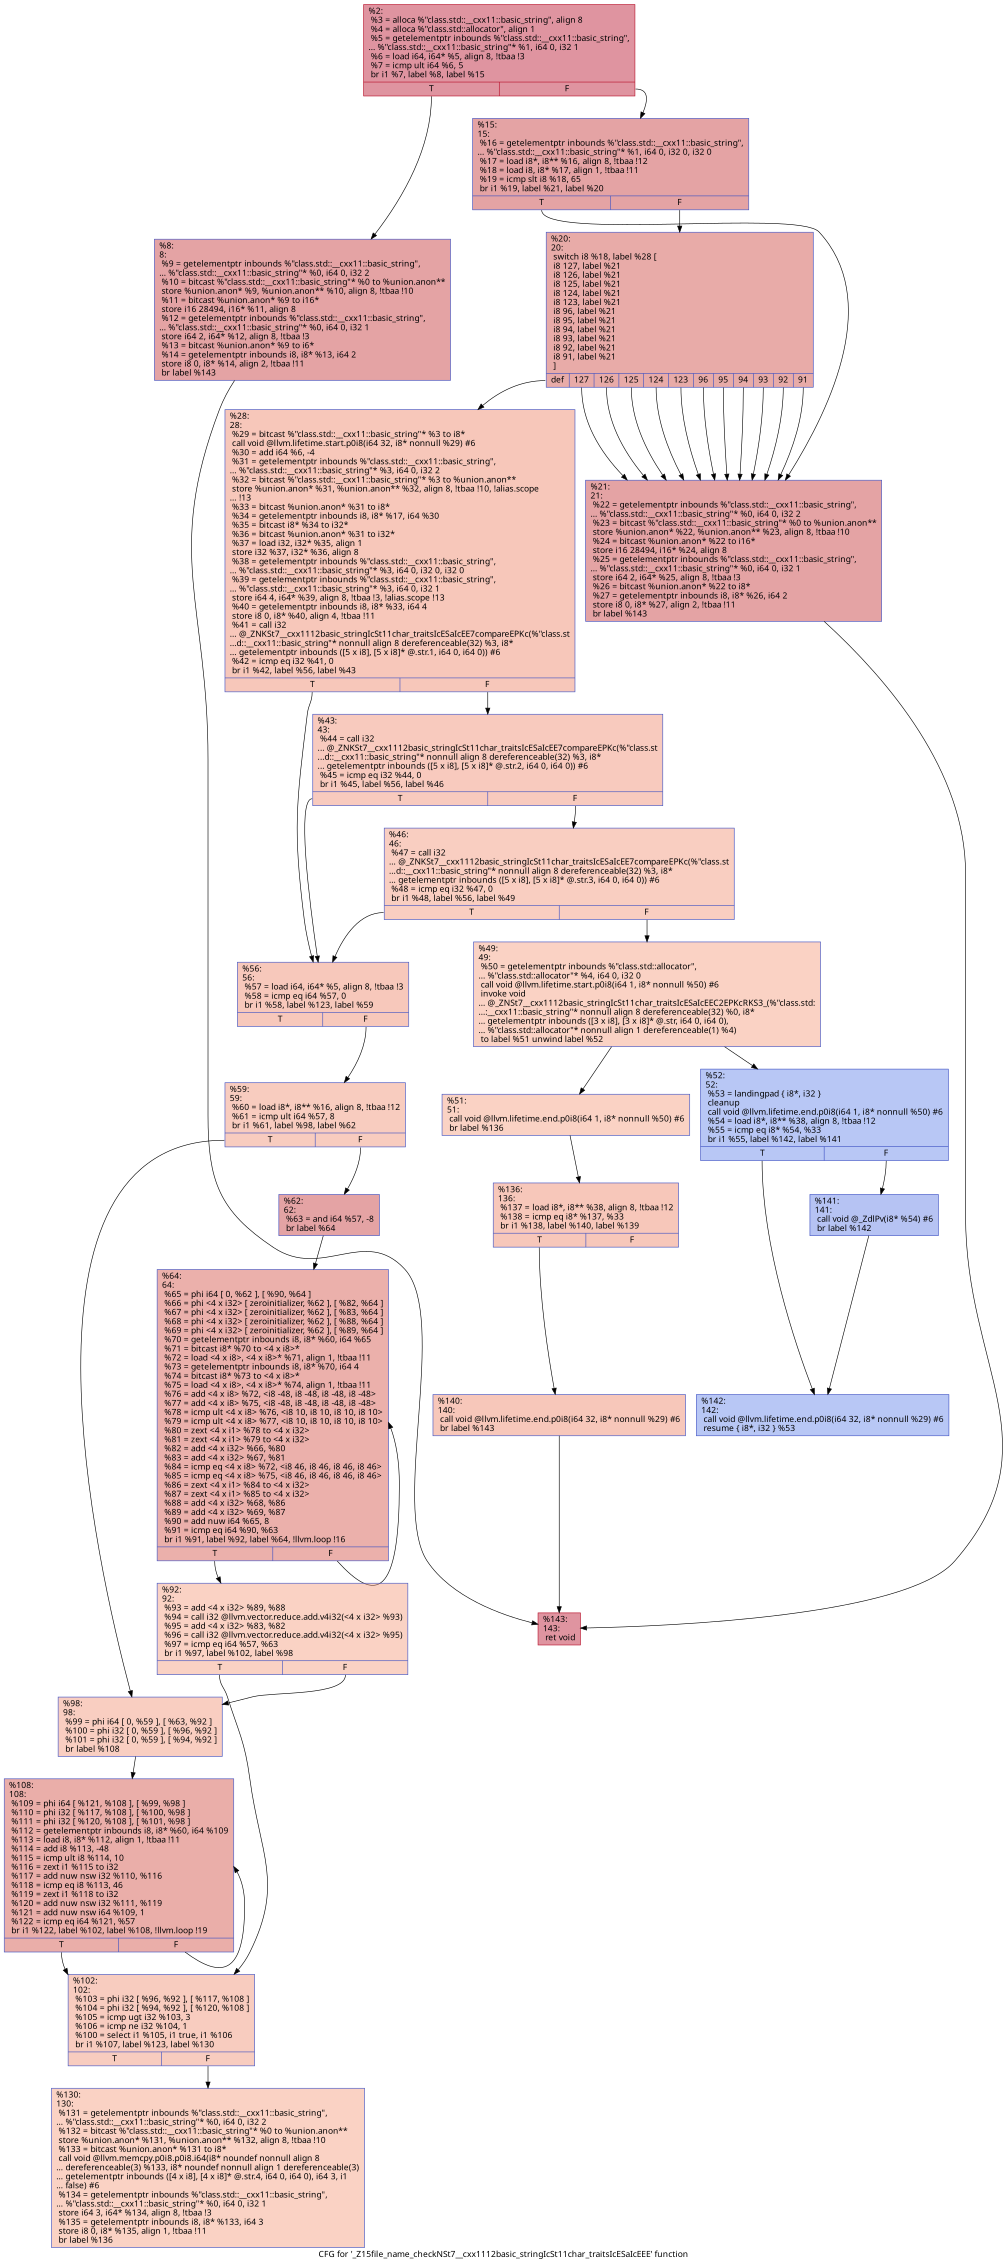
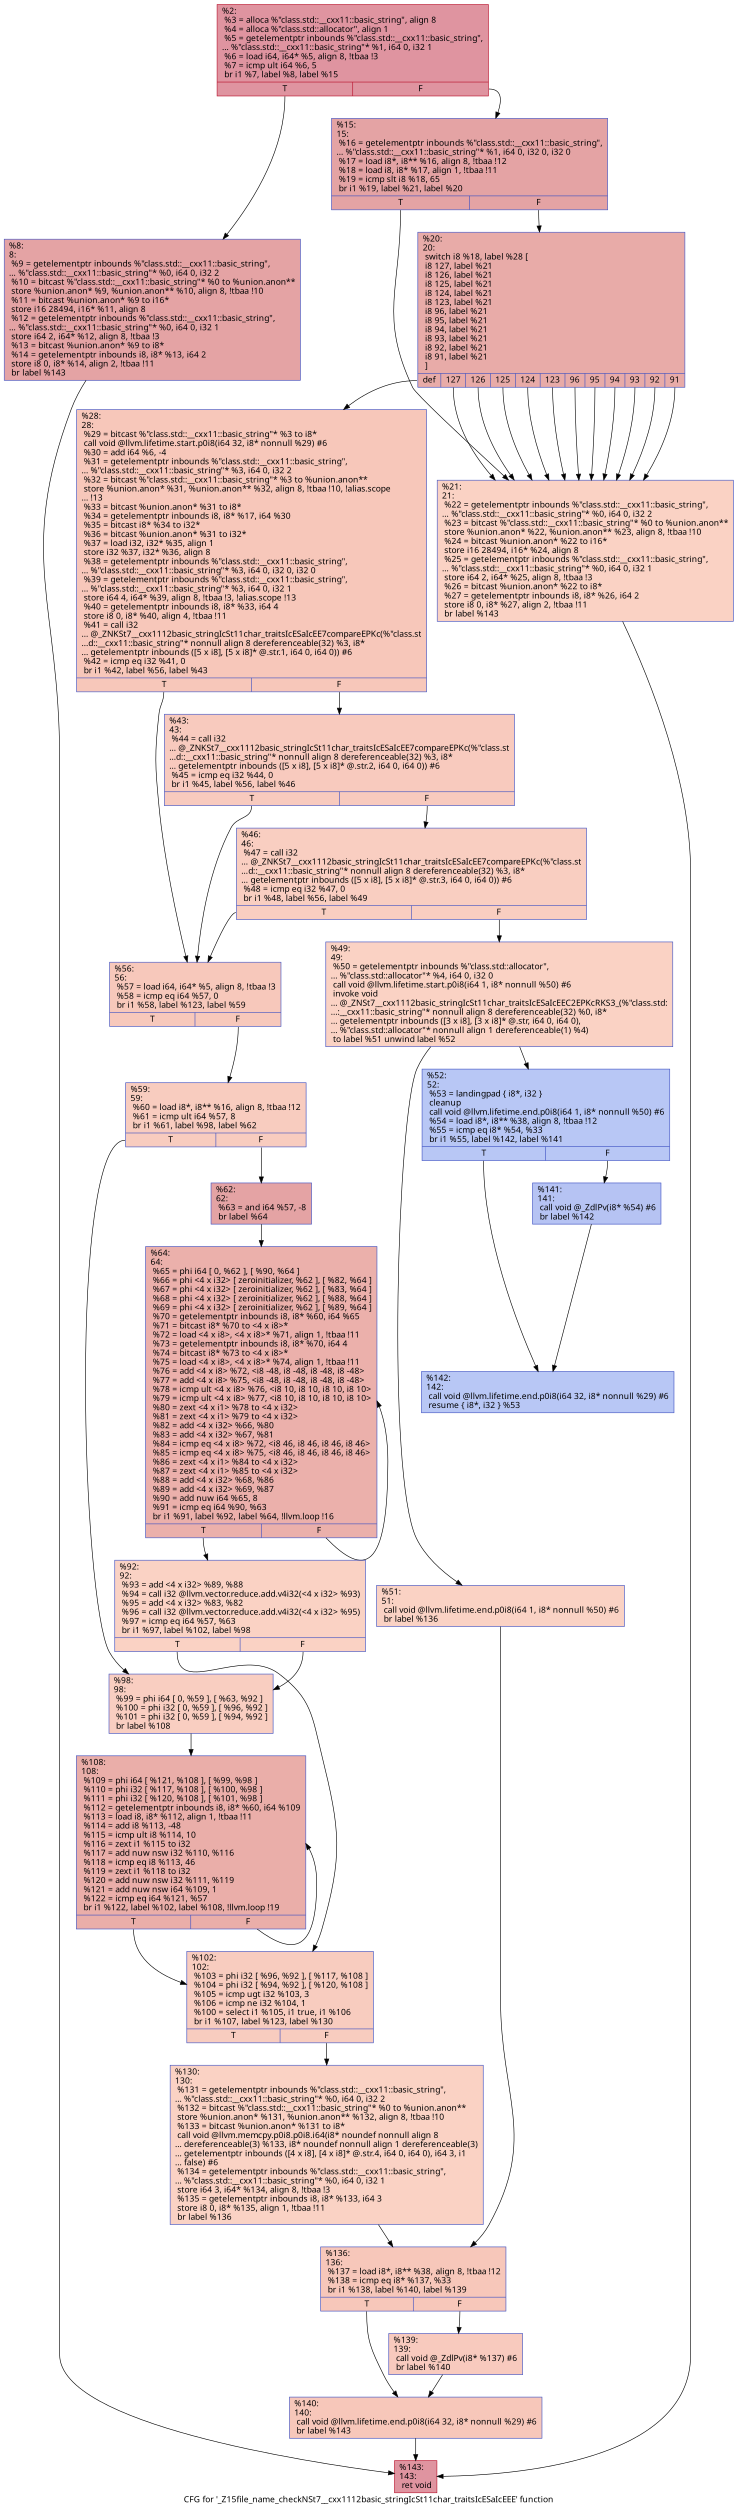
node "%8:": text "%13 = bitcast %union.anon* %9 to i6*" -> "%13 = bitcast %union.anon* %9 to i8*"
node "%21:": fillcolor #c32e3170 -> #f4987a70
edge "%130:" -> "%136:": added
node "%139:": added
